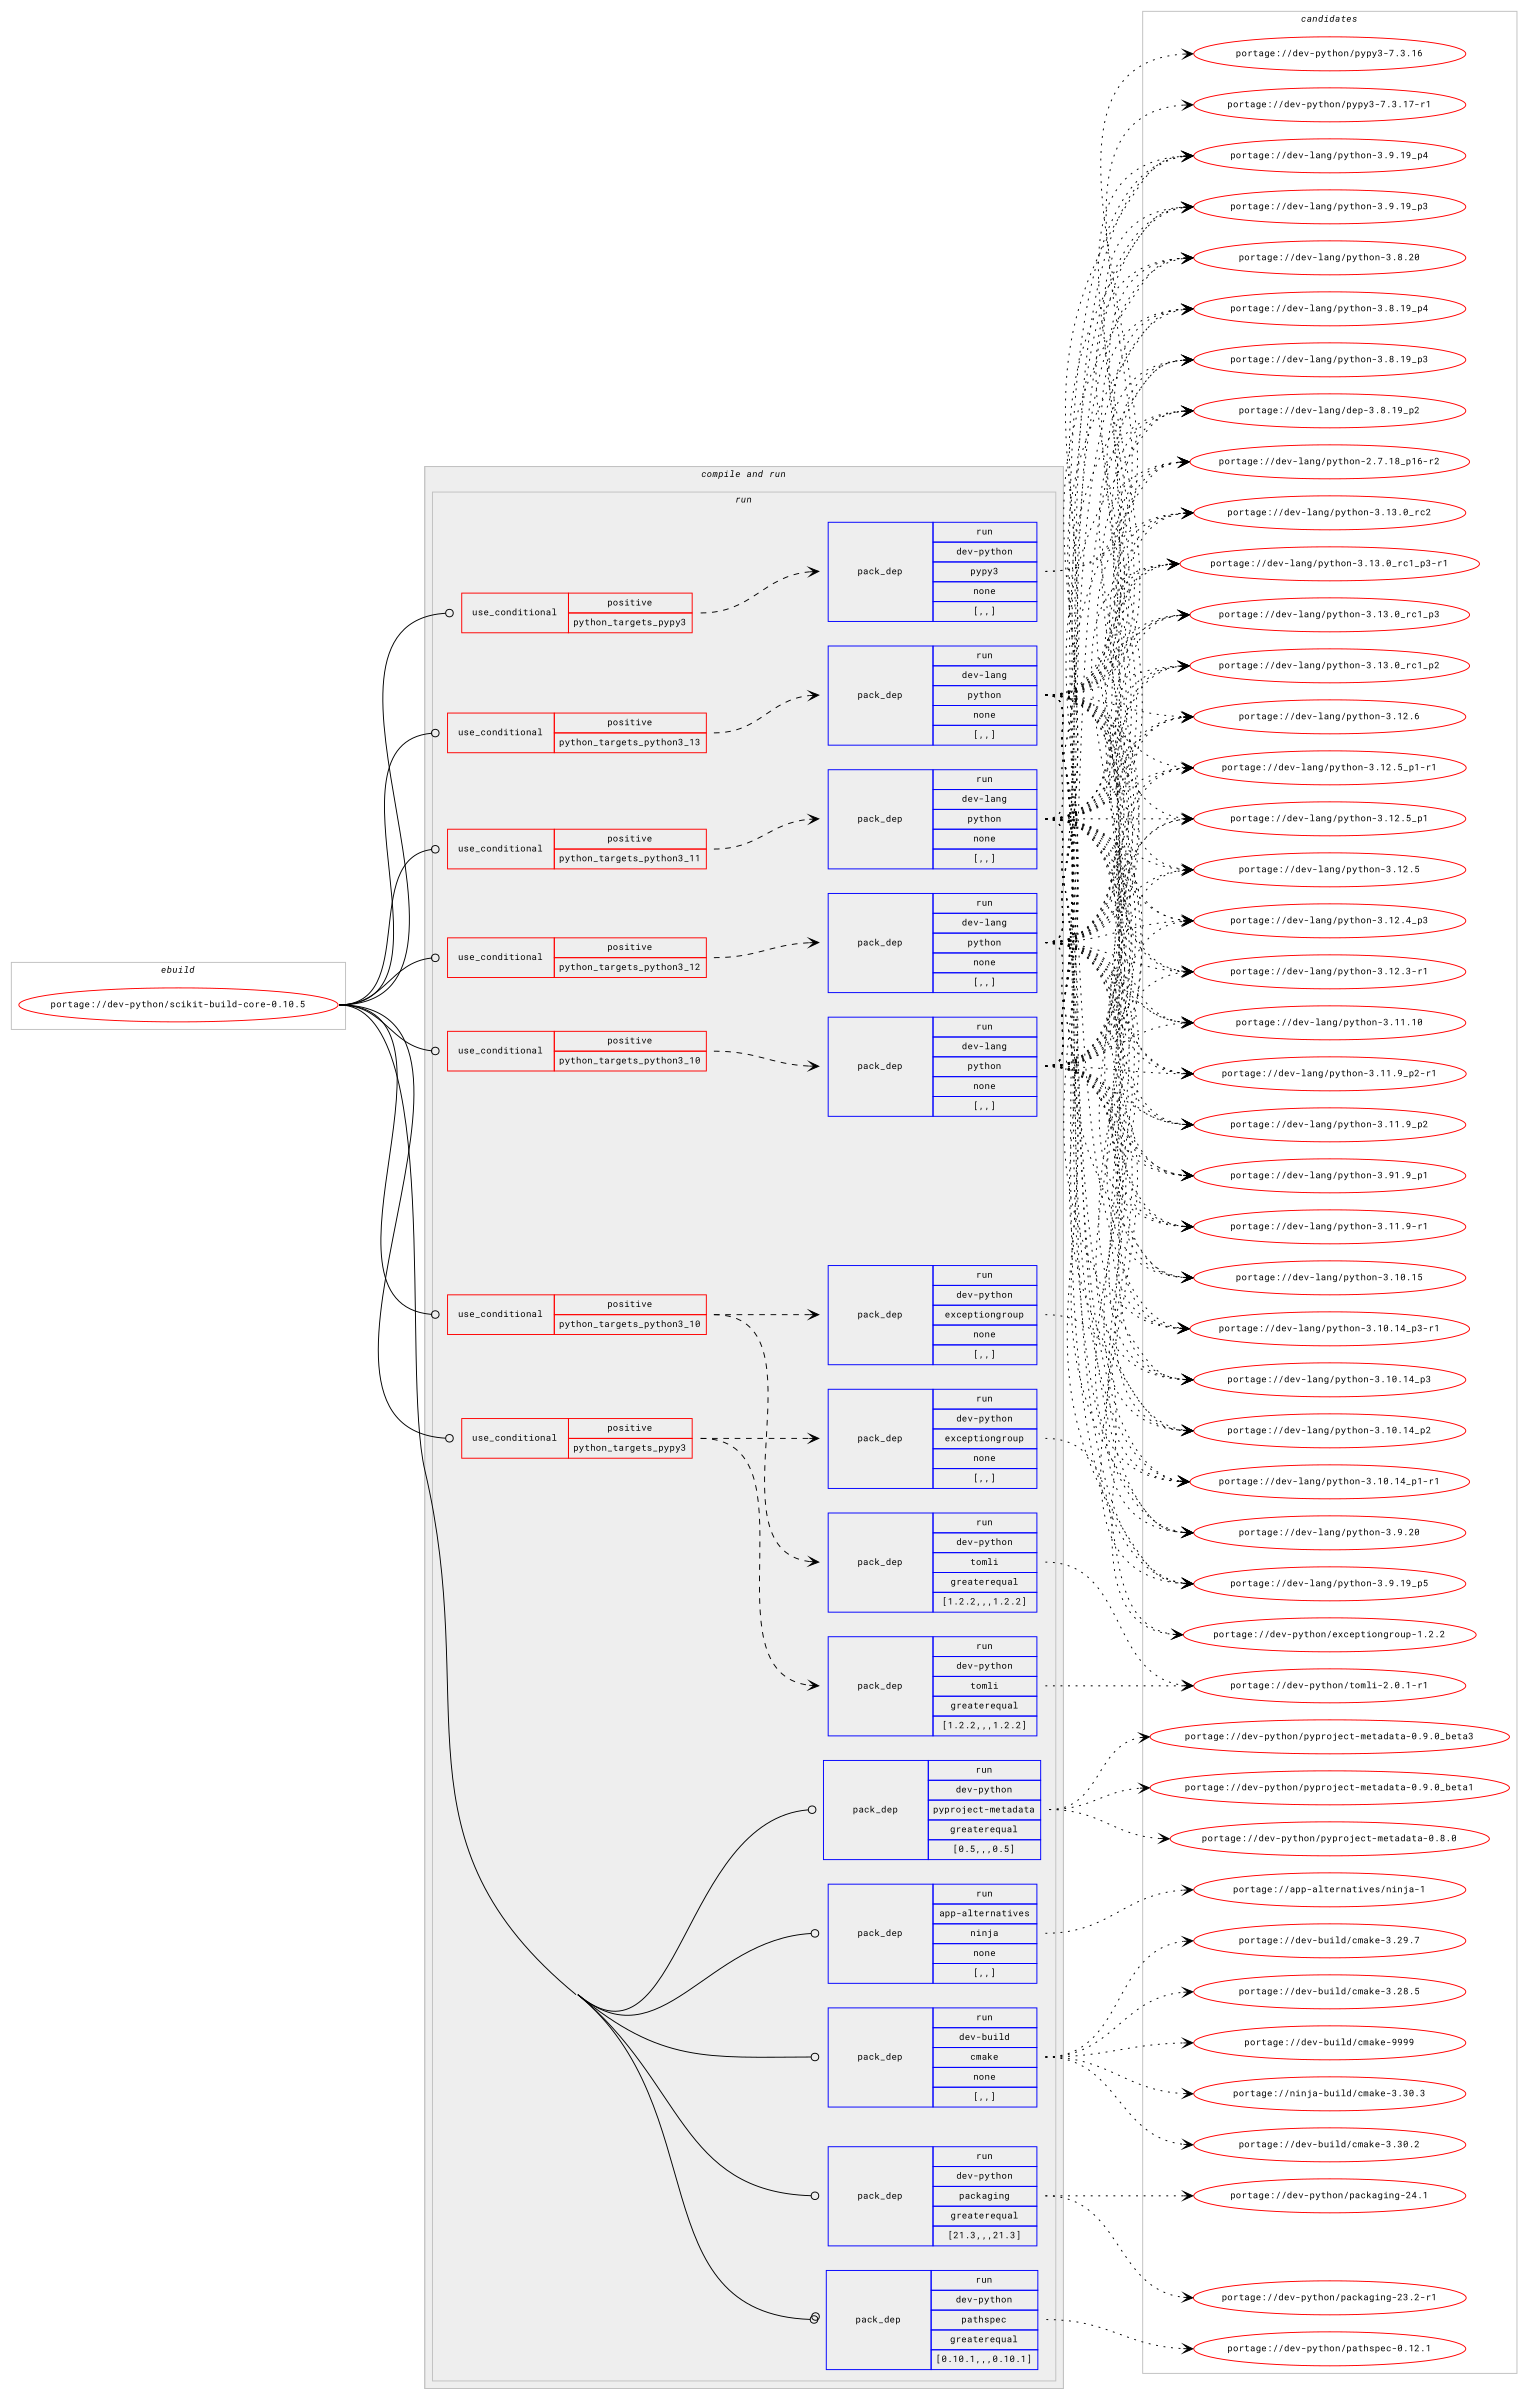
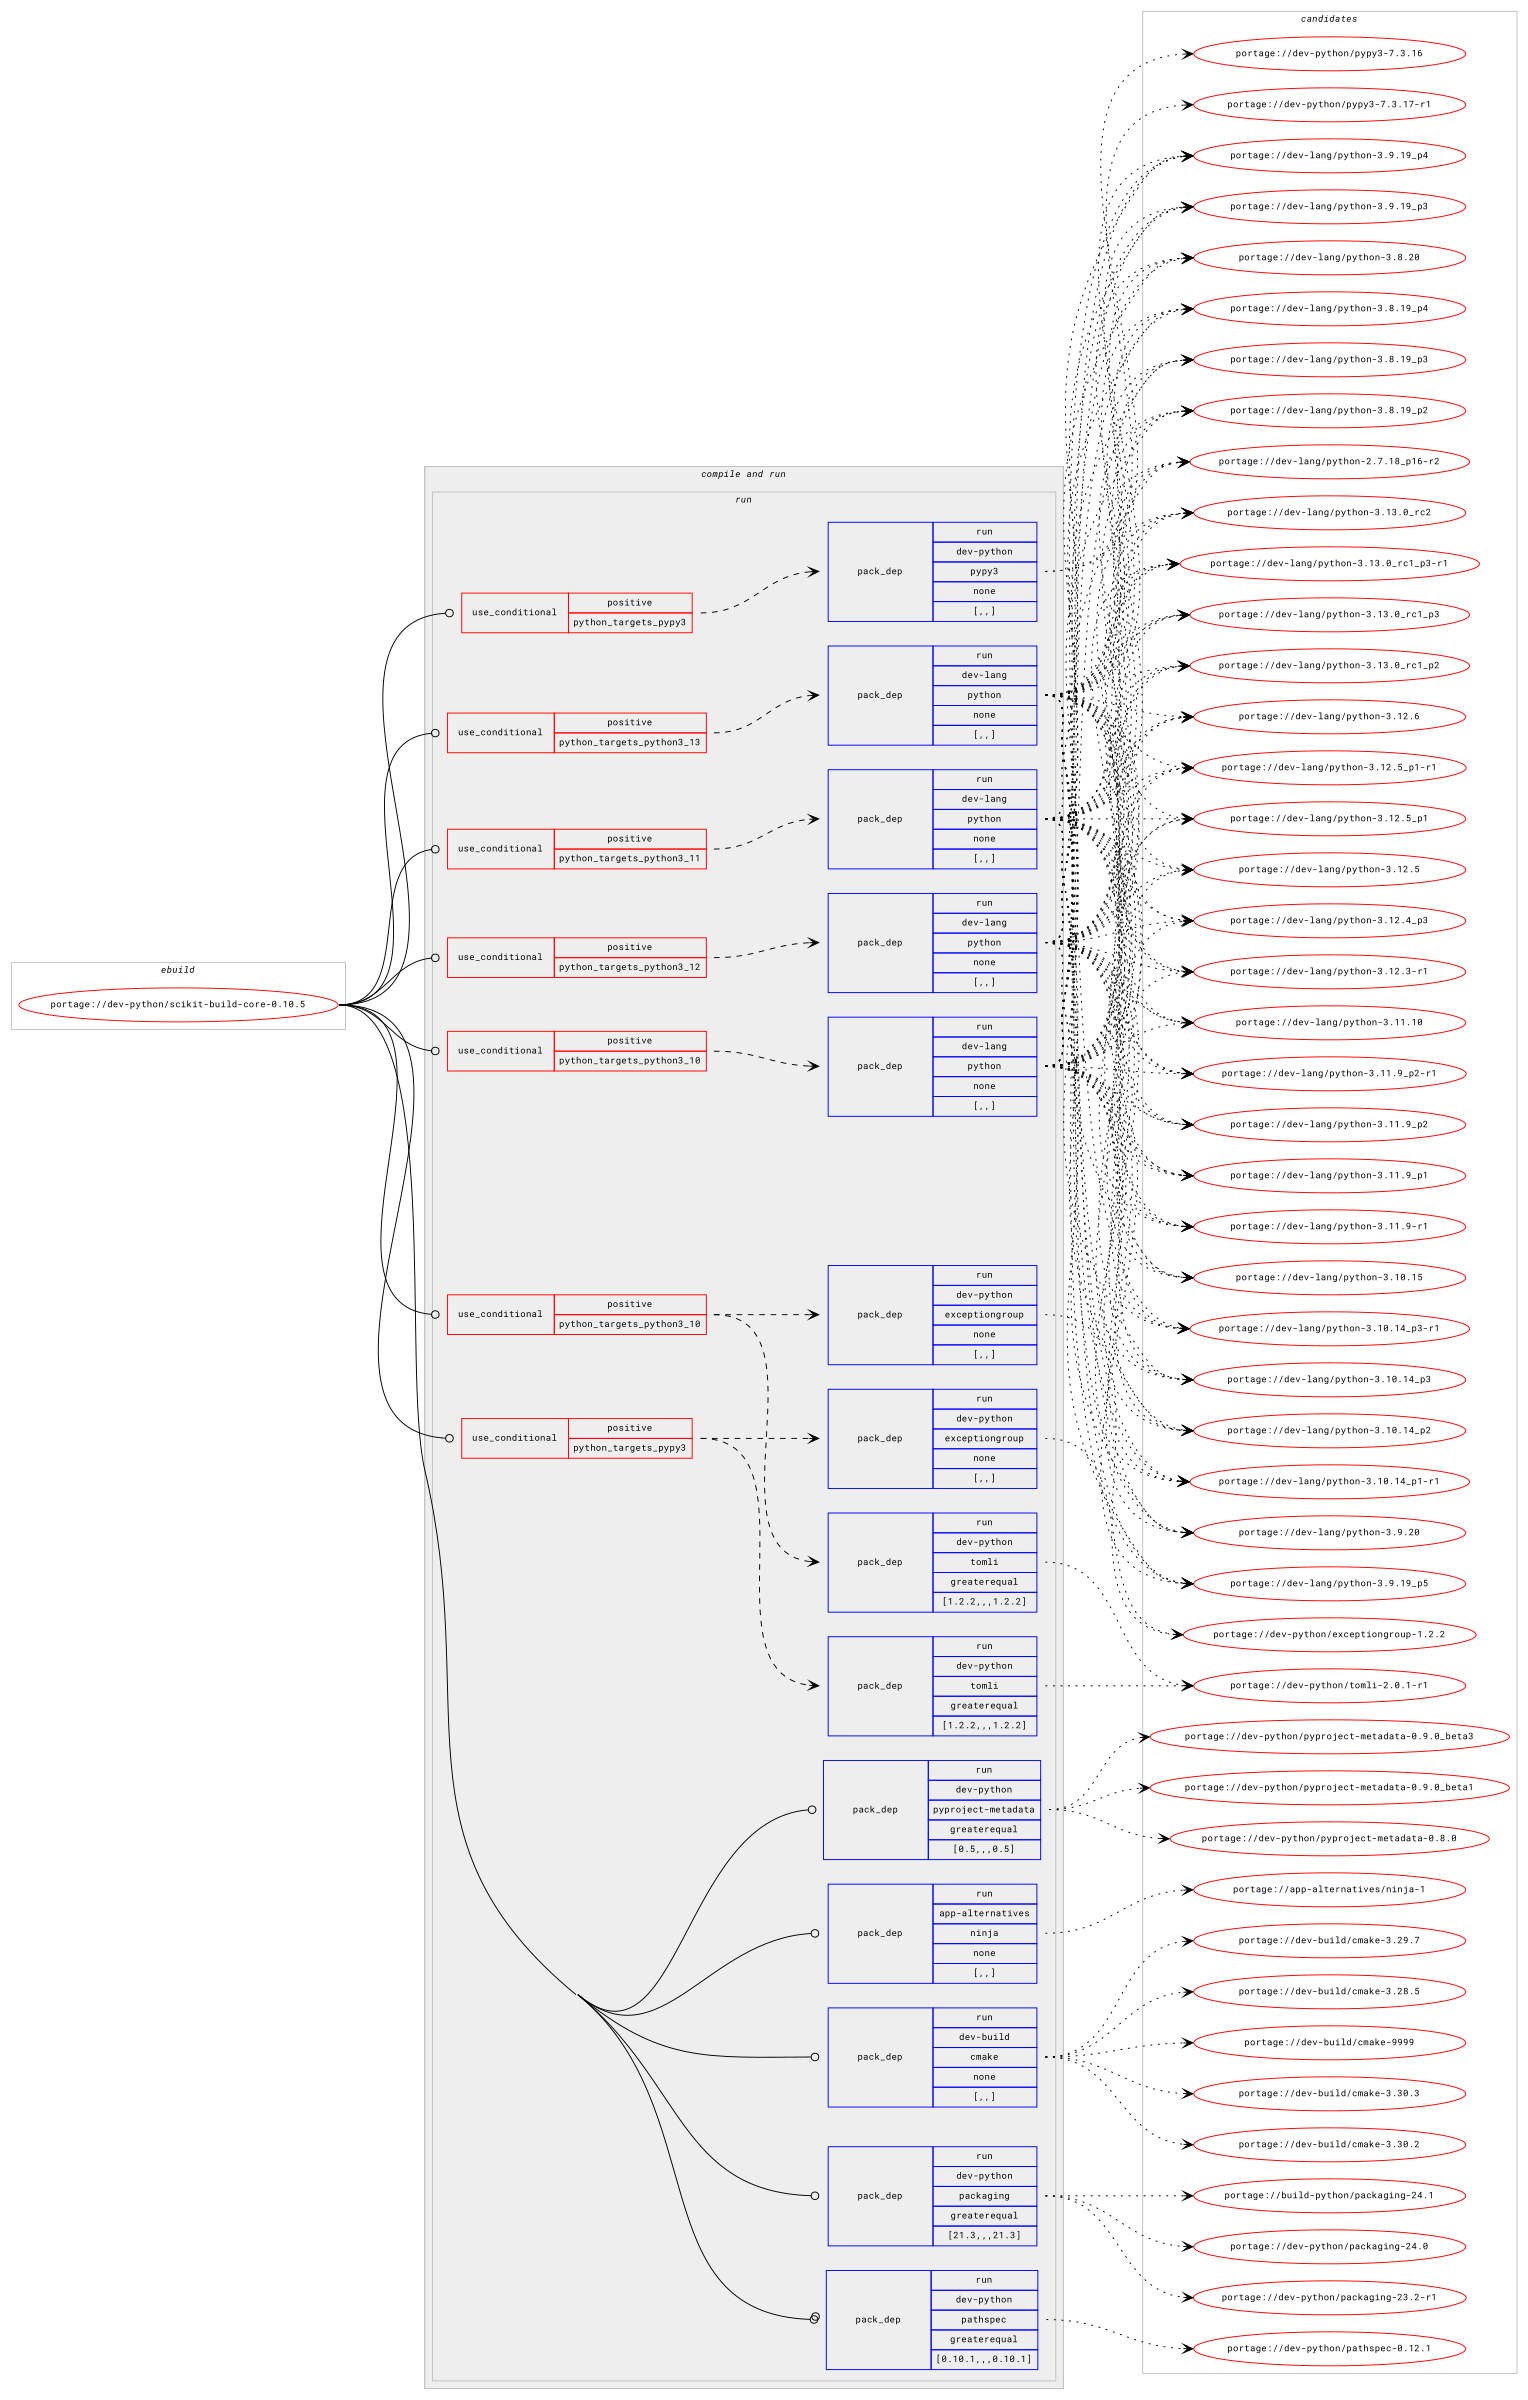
node "portage://dev-lang/dep-3.8.19_p2": label "portage://dev-lang/dep-3.8.19_p2" -> "portage://dev-lang/python-3.8.19_p2"
node "portage://dev-lang/python-3.91.9_p1": label "portage://dev-lang/python-3.91.9_p1" -> "portage://dev-lang/python-3.11.9_p1"
node "portage://ninja-build/cmake-3.30.3": label "portage://ninja-build/cmake-3.30.3" -> "portage://dev-build/cmake-3.30.3"
node "portage://dev-python/packaging-24.1": label "portage://dev-python/packaging-24.1" -> "portage://build-python/packaging-24.1"
node "portage://dev-python/packaging-24.0": added
